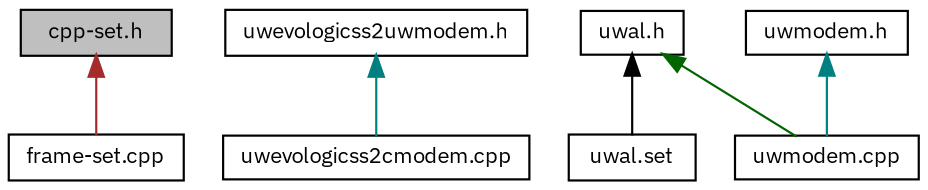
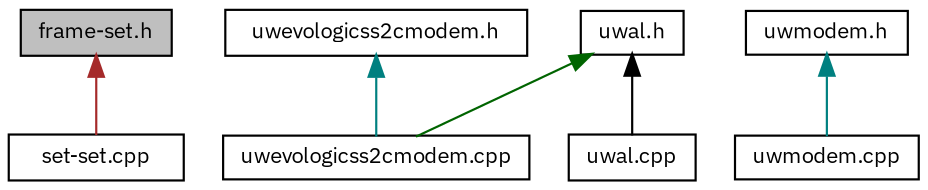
node "cpp-set.h": label "cpp-set.h" -> "frame-set.h"
node "uwevologicss2uwmodem.h": label "uwevologicss2uwmodem.h" -> "uwevologicss2cmodem.h"
edge "uwmodem.cpp" -> "uwal.h": now "uwevologicss2cmodem.cpp" -> "uwal.h"
node "frame-set.cpp": label "frame-set.cpp" -> "set-set.cpp"
node "uwal.set": label "uwal.set" -> "uwal.cpp"
